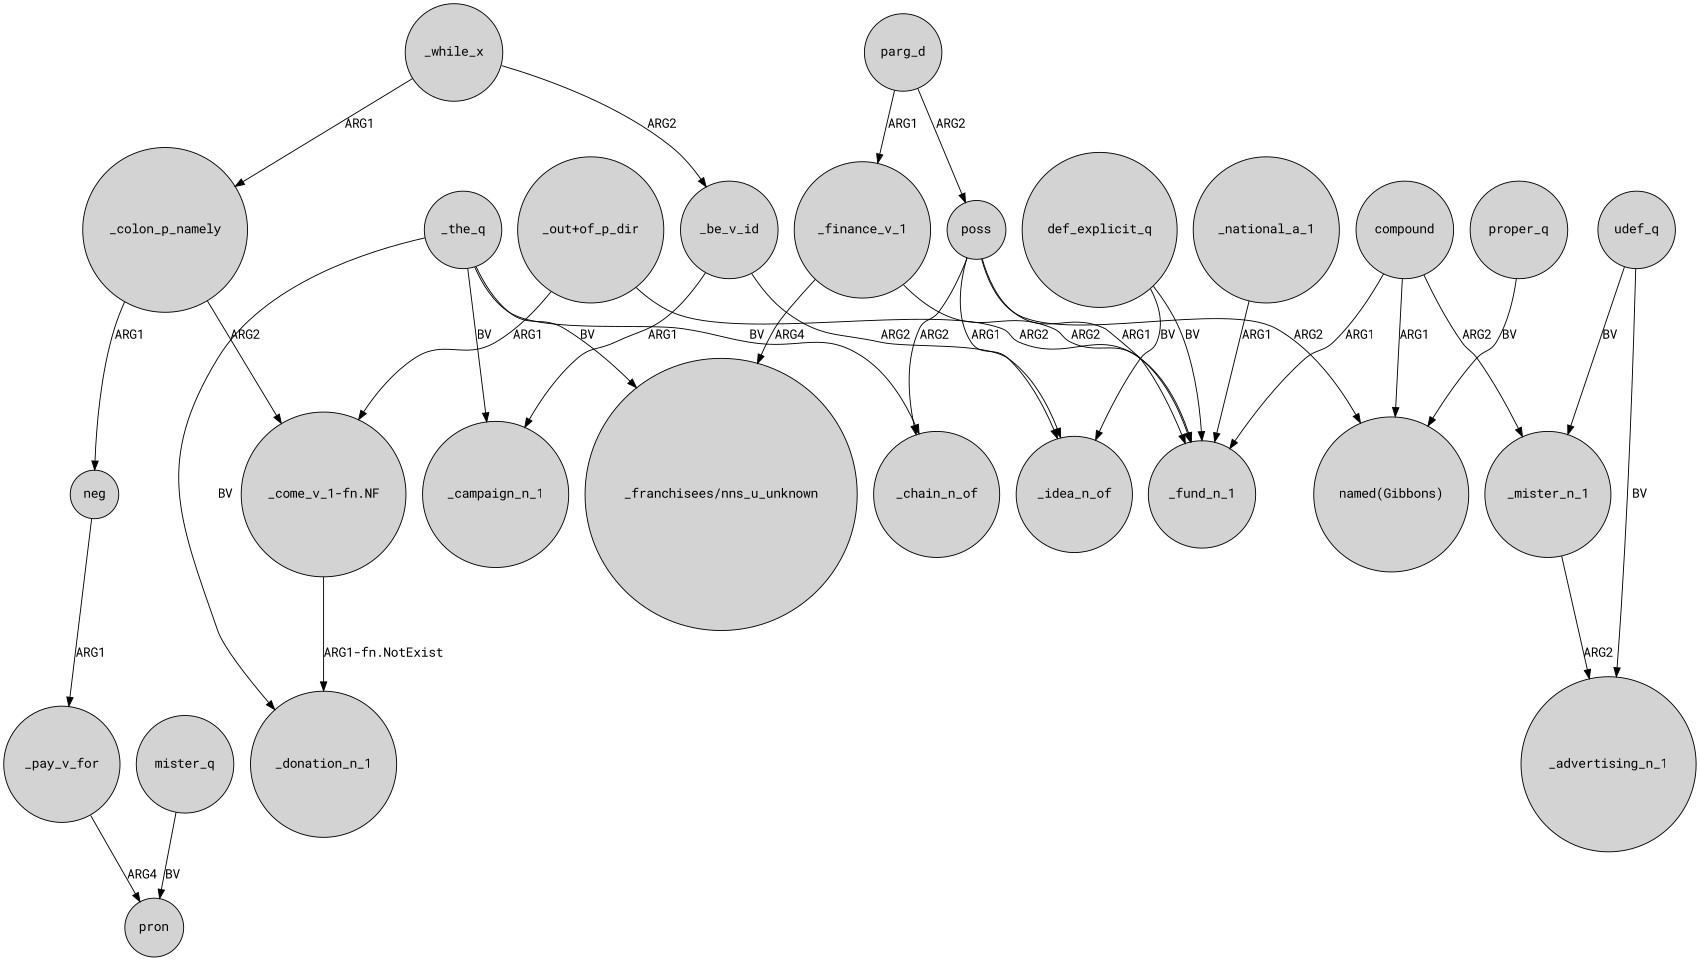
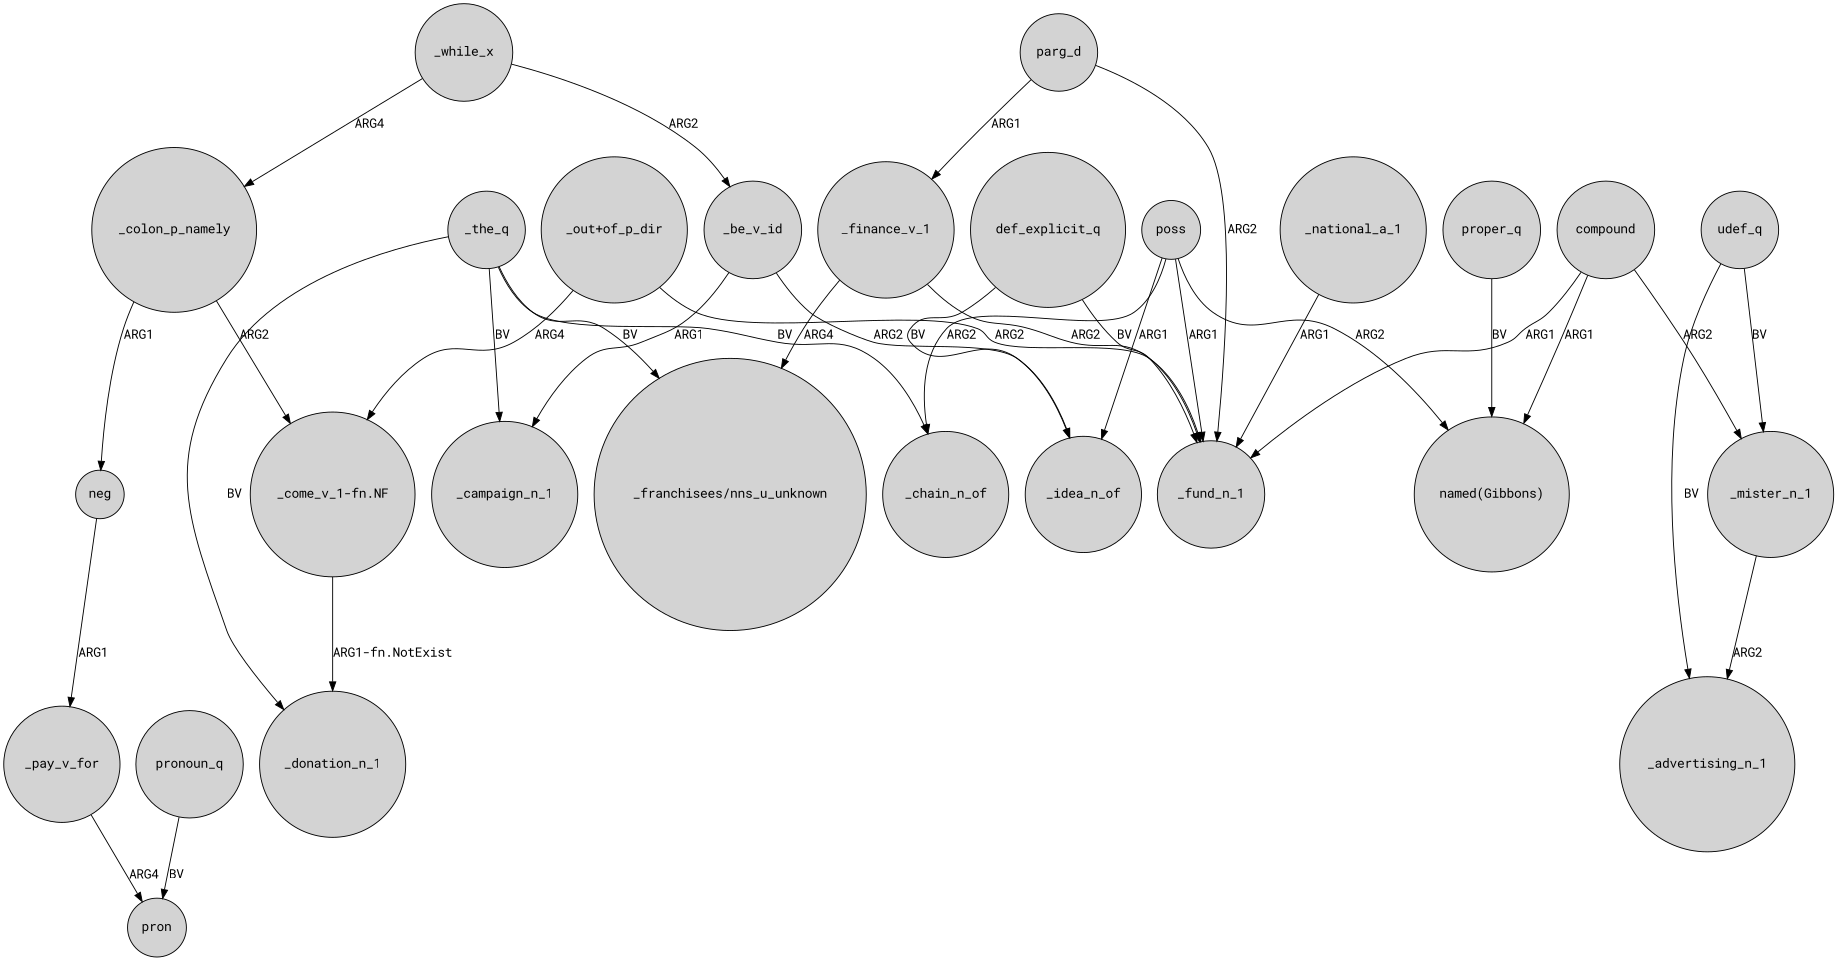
edge "_while_x" -> "_colon_p_namely": label "ARG1" -> "ARG4"
edge "parg_d" -> "poss": now "parg_d" -> "_fund_n_1"
edge "_out+of_p_dir" -> "_come_v_1-fn.NF": label "ARG1" -> "ARG4"
node "mister_q": label "mister_q" -> "pronoun_q"
